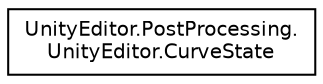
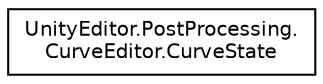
node "UnityEditor.PostProcessing. UnityEditor.CurveState": label "UnityEditor.PostProcessing. UnityEditor.CurveState" -> "UnityEditor.PostProcessing. CurveEditor.CurveState"
